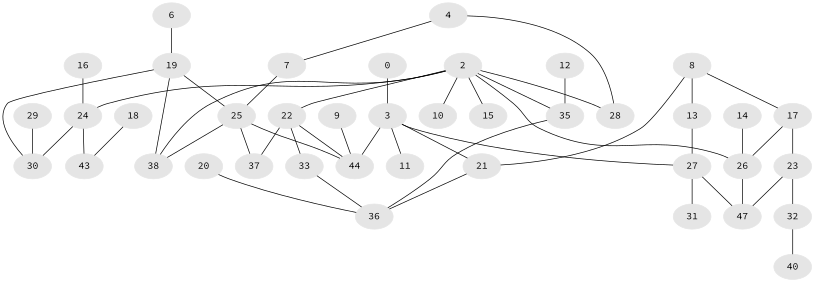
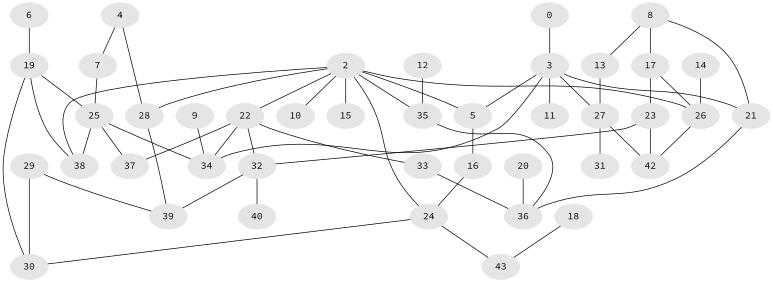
node "5": added
edge "22" -- "32": added
node "44": label "44" -> "34"
node "39": added
node "47": label "47" -> "42"
